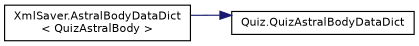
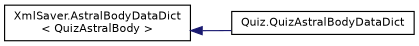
edge "XmlSaver.AstralBodyDataDict < QuizAstralBody >" -> "Quiz.QuizAstralBodyDataDict": reversed
